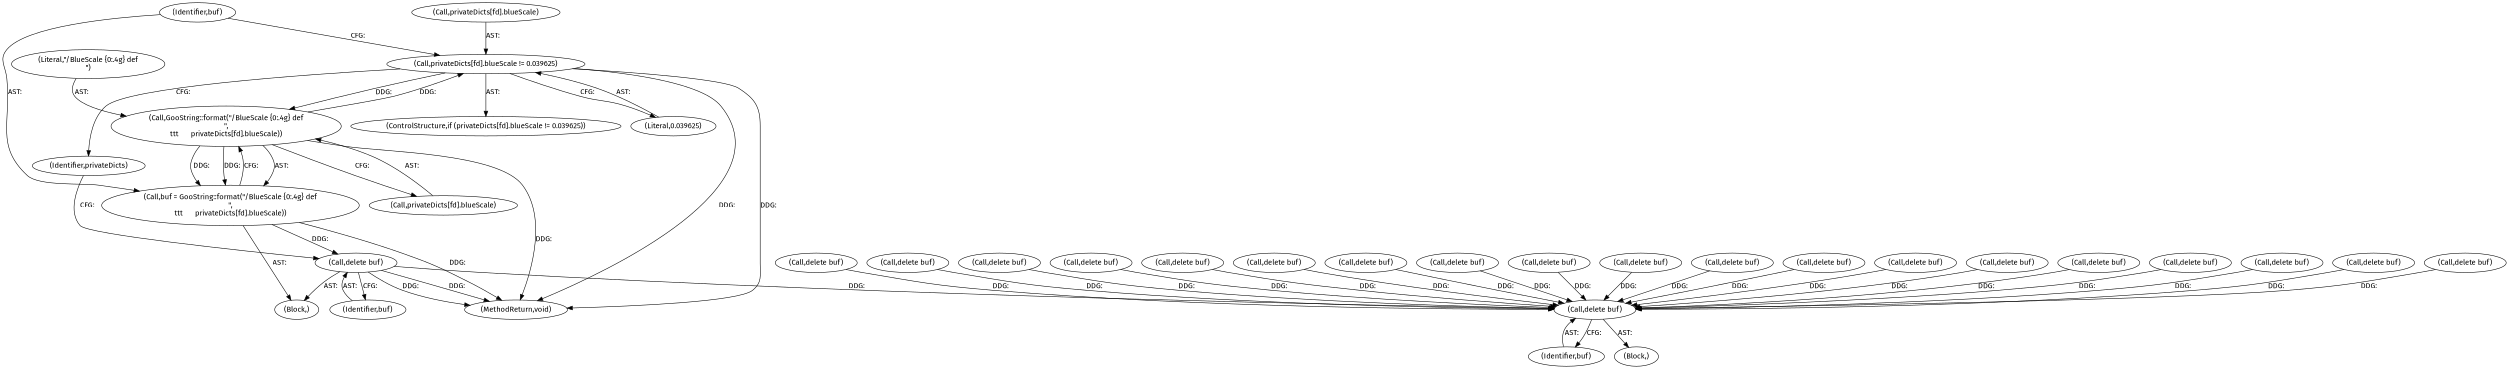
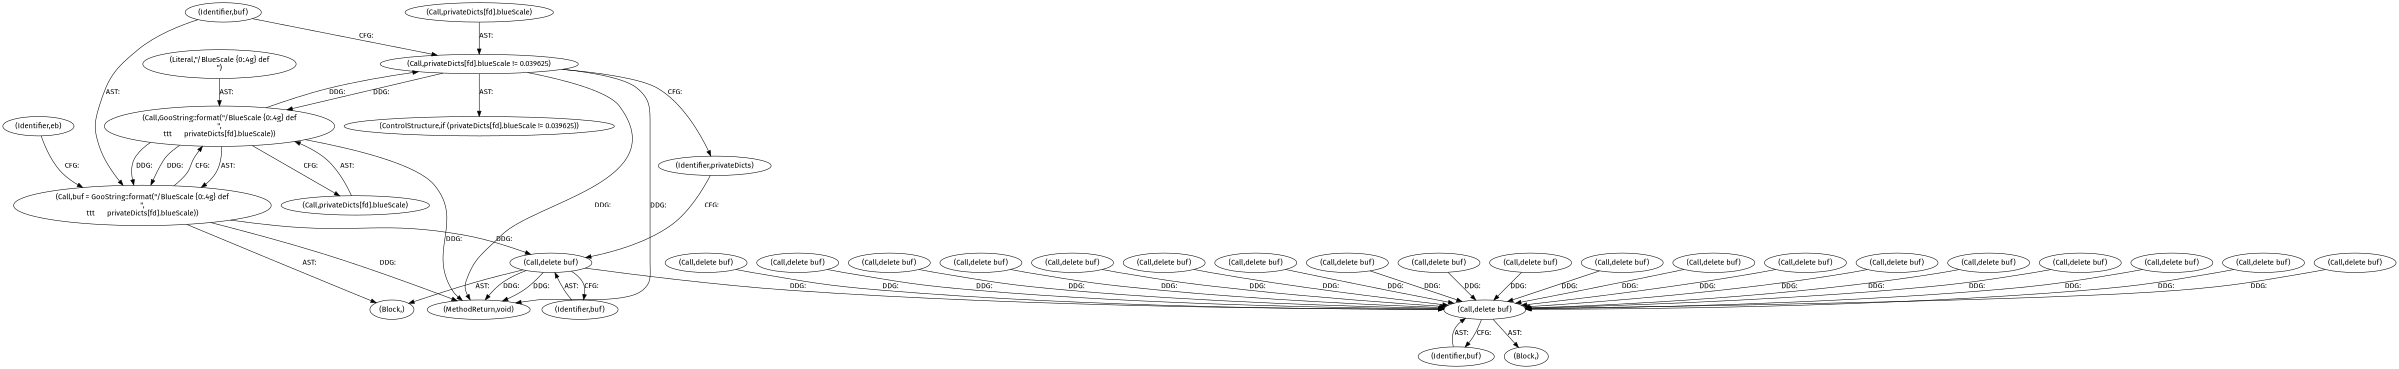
node "(Identifier,eb)": added
node "(Literal,0.039625)": removed
